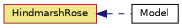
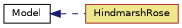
edge "Model" -> "HindmarshRose": reversed
